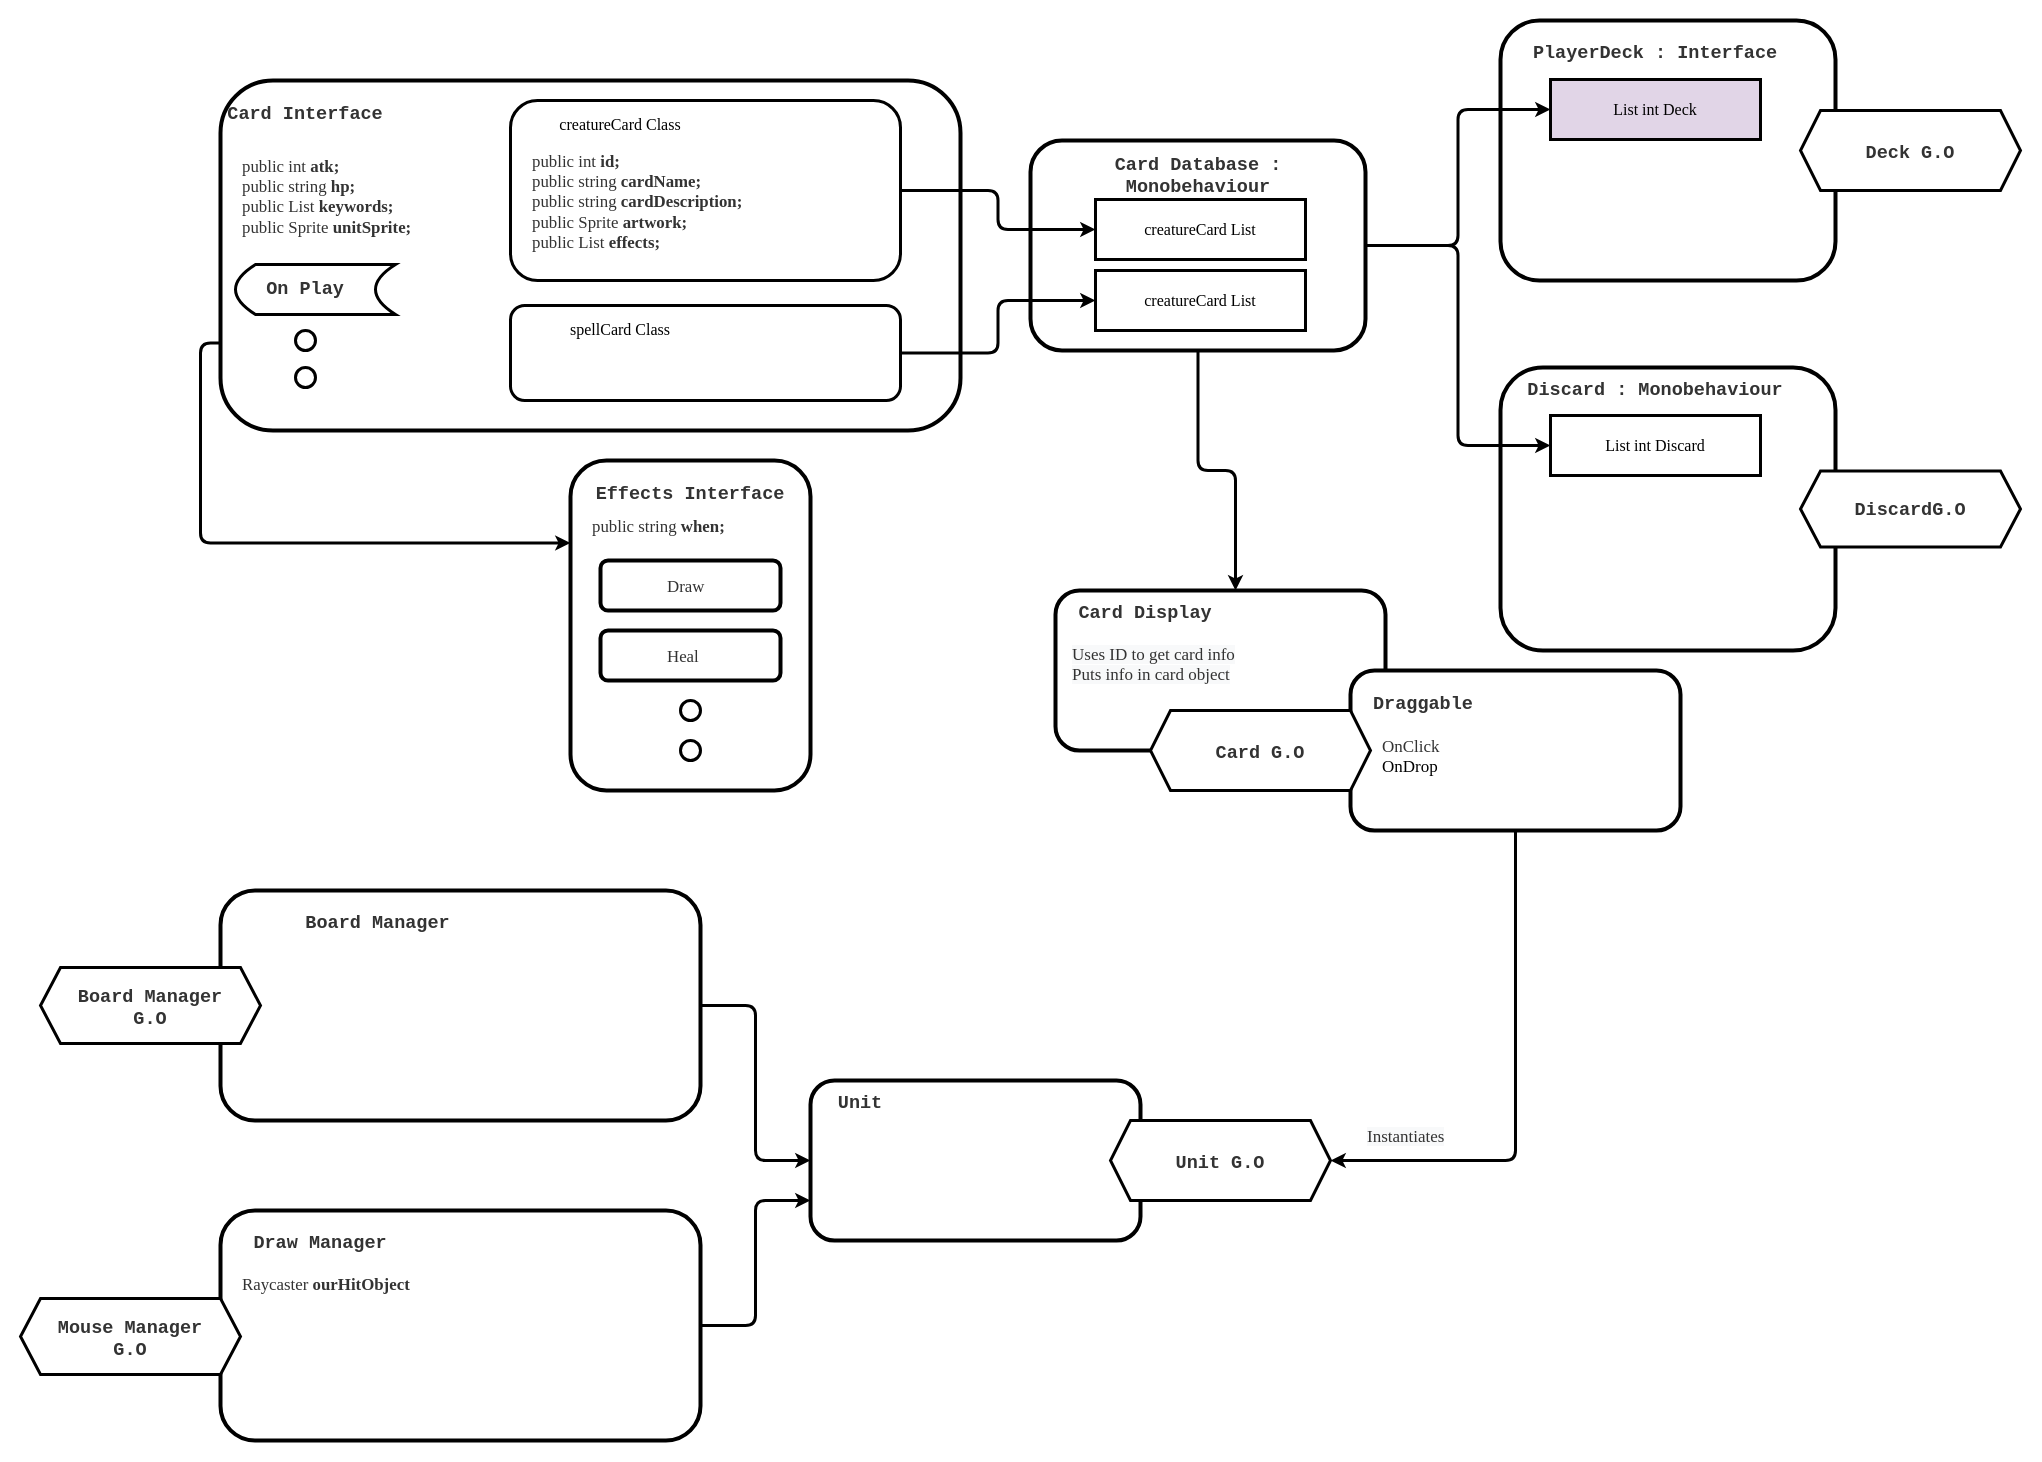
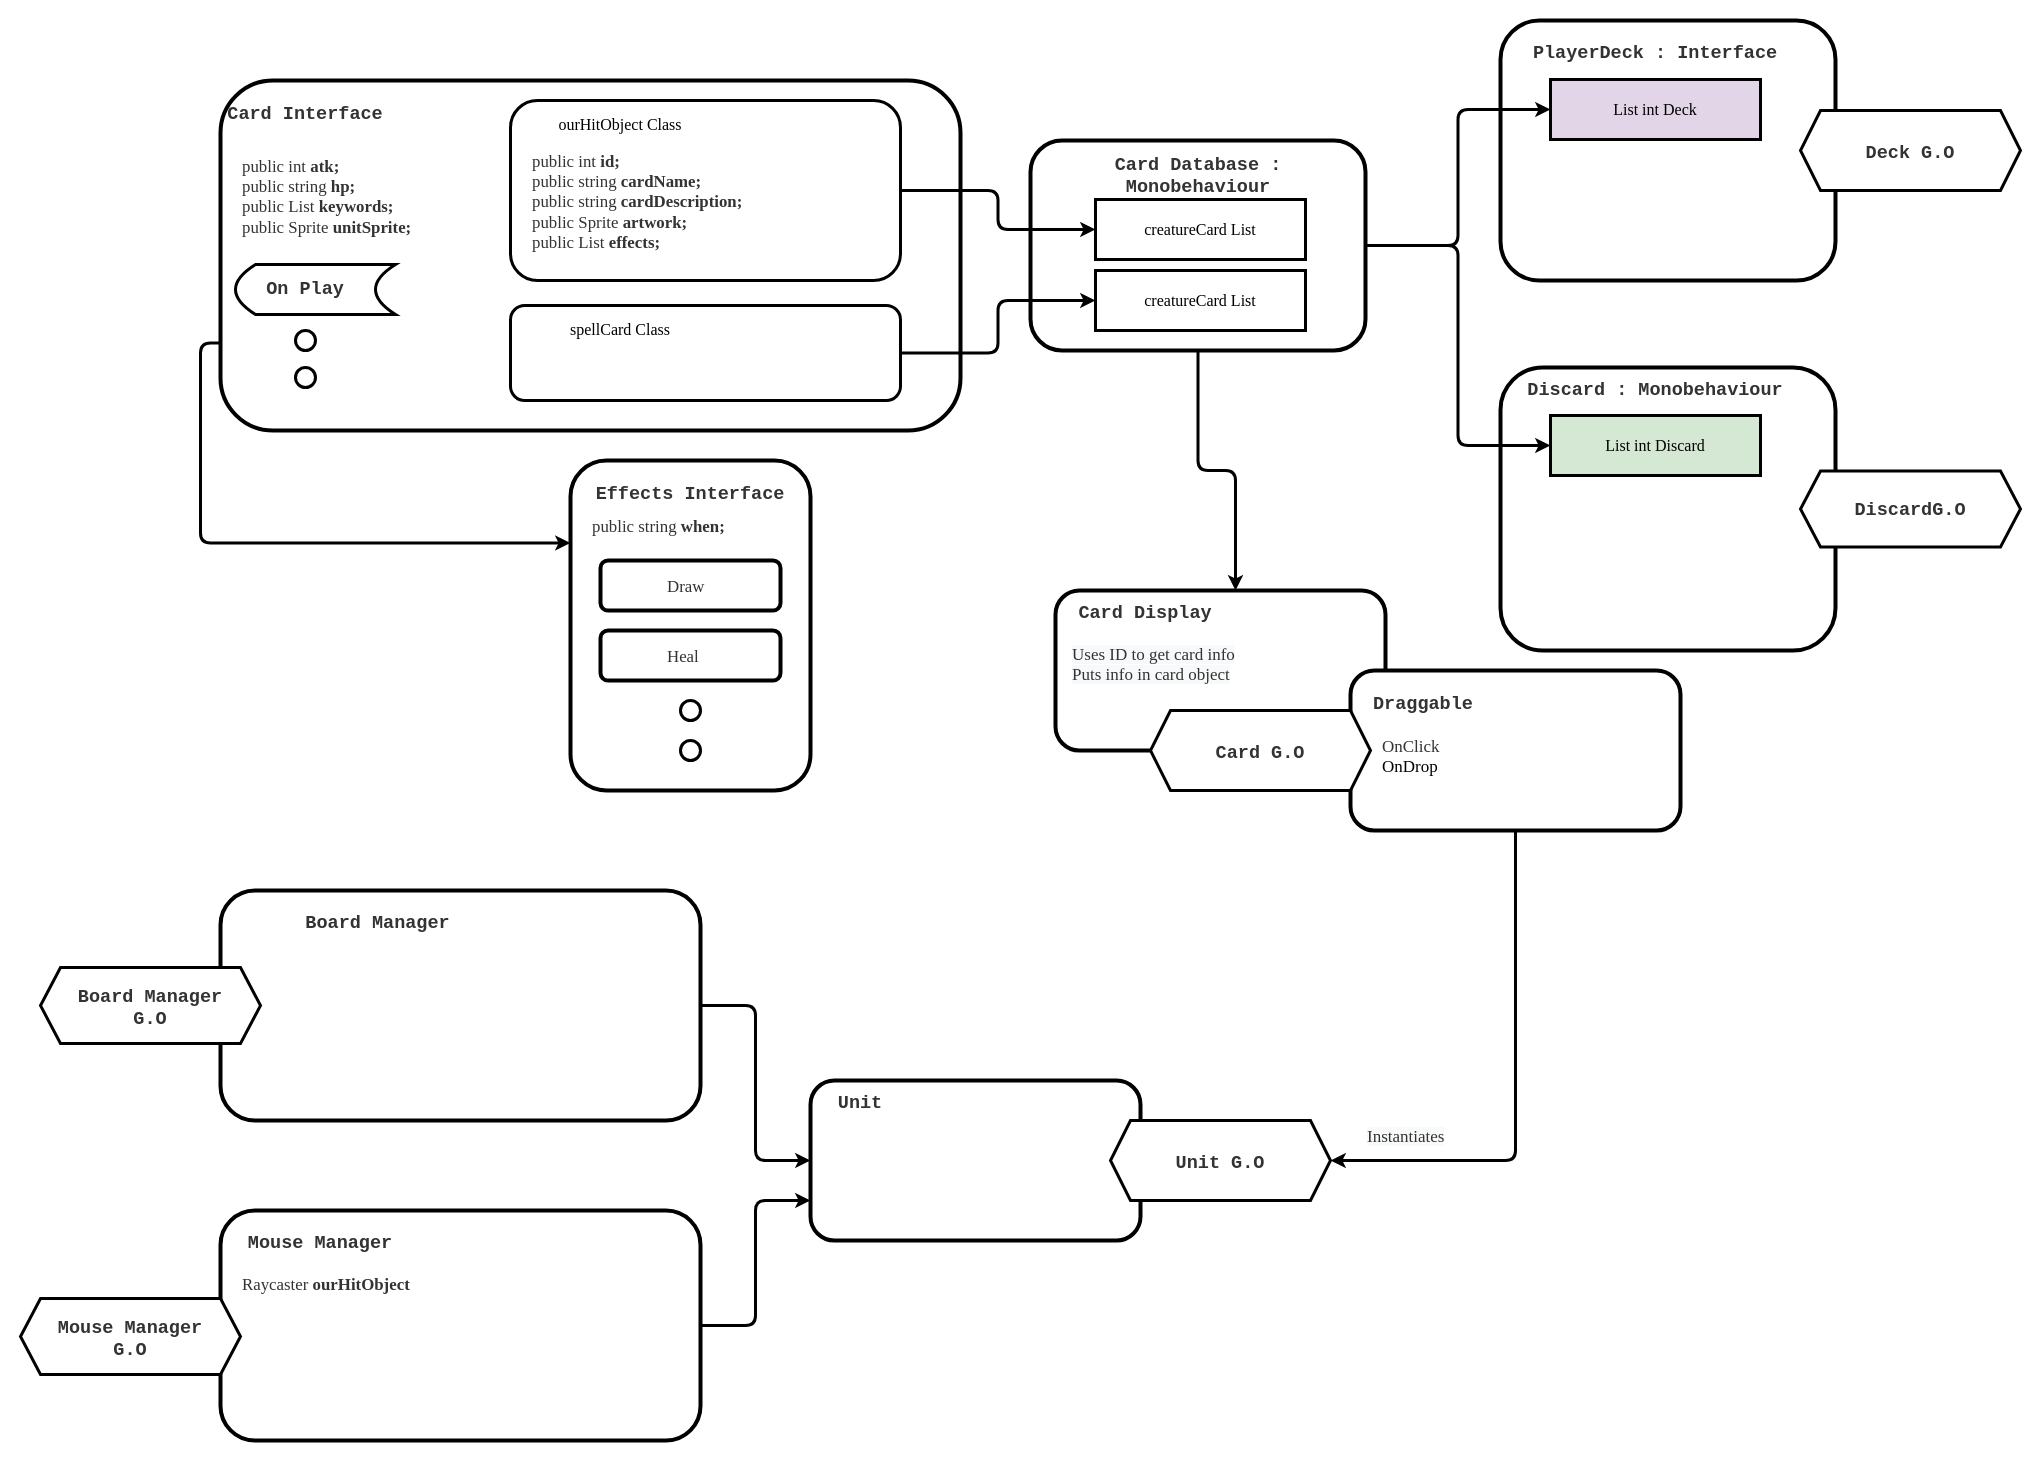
node "creatureCard Class": label "creatureCard Class" -> "ourHitObject Class"
node "List int Discard": fillcolor #ffffff -> #d5e8d4
node "Draw Manager": label "Draw Manager" -> "Mouse Manager"
